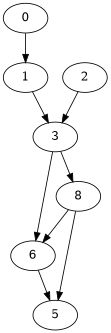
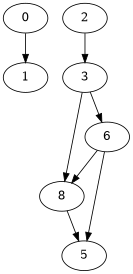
edge "1" -> "3": removed
edge "8" -> "6": reversed
